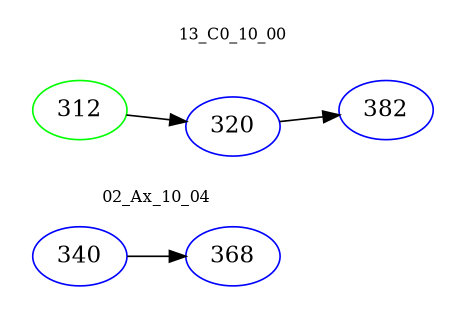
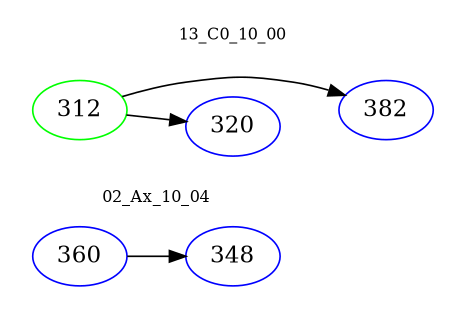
edge "320" -> "382": now "312" -> "382"
node "340": label "340" -> "360"
node "368": label "368" -> "348"
